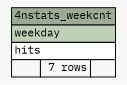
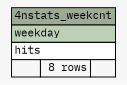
node "4nstats_weekcnt": text "7 rows" -> "8 rows"
